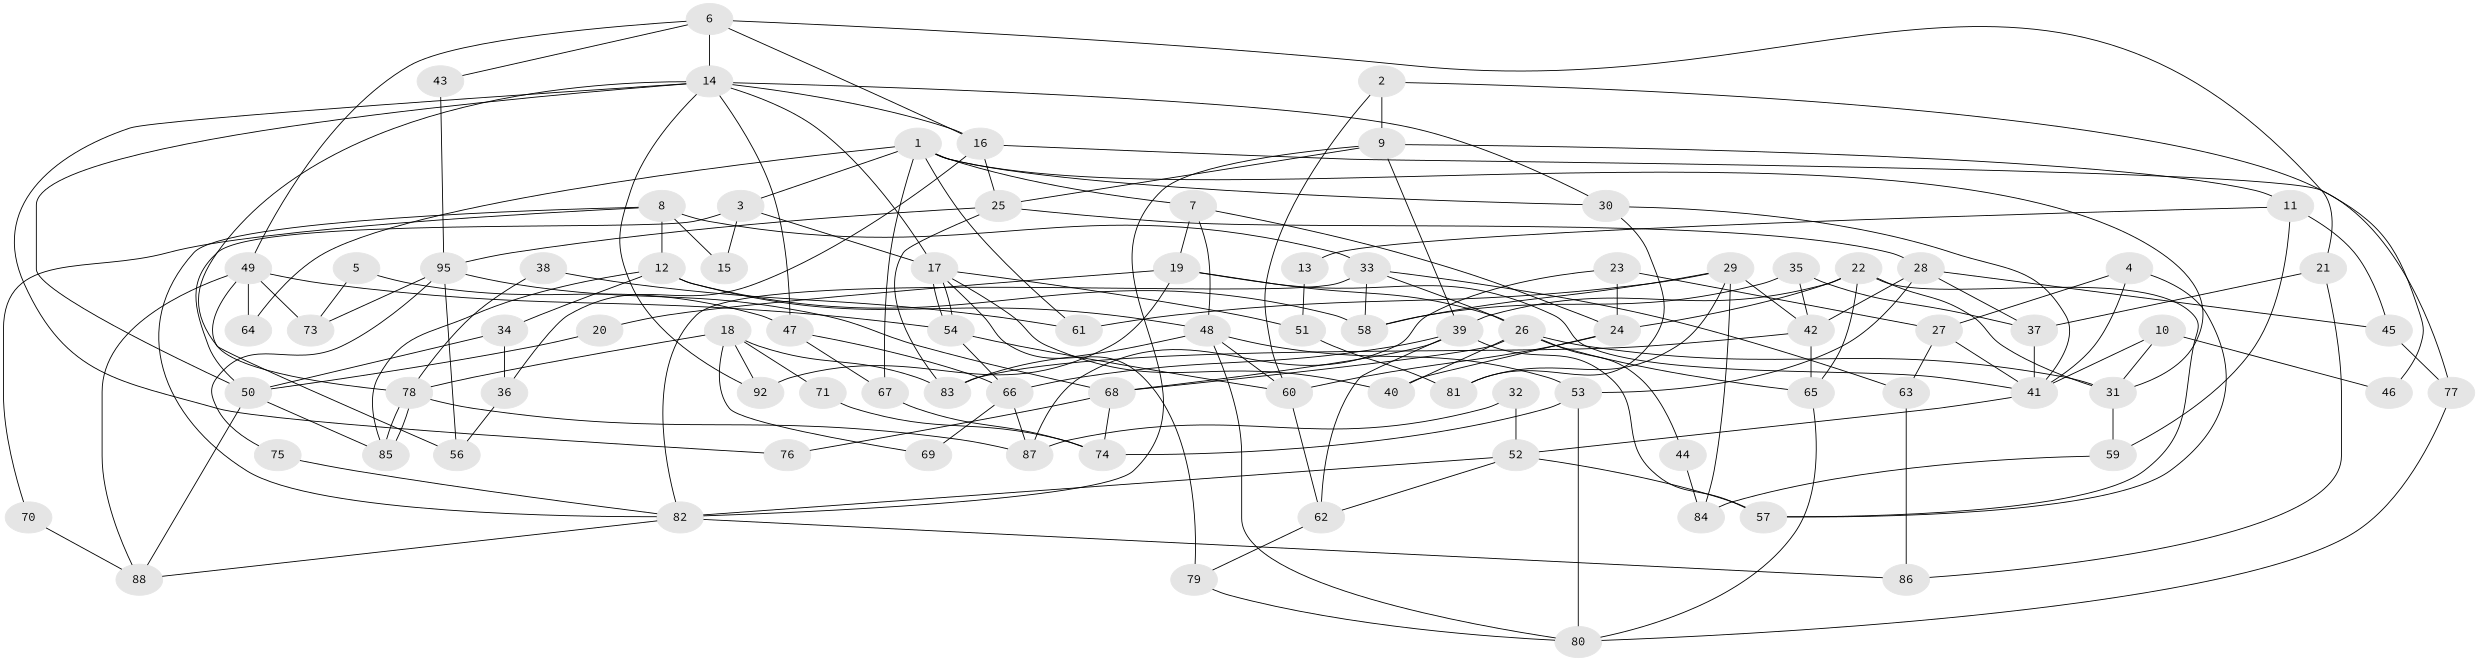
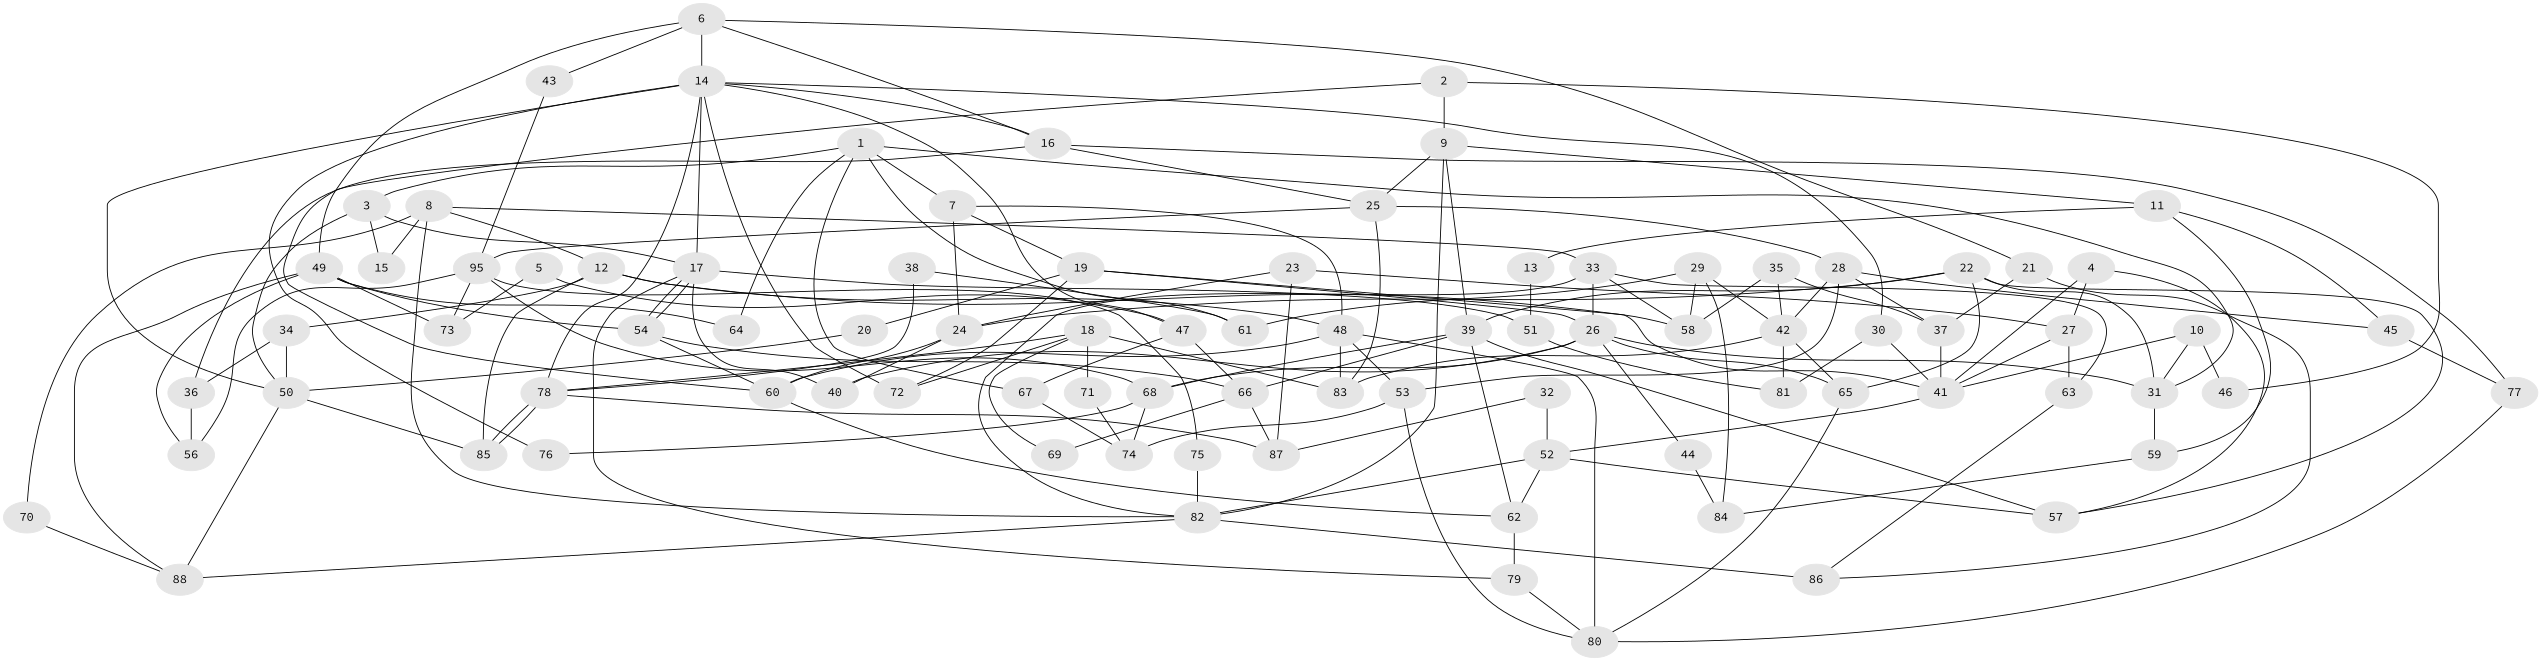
edge "1" -- "30": removed
edge "29" -- "81": now "42" -- "81"
node "92": label "92" -> "72"
